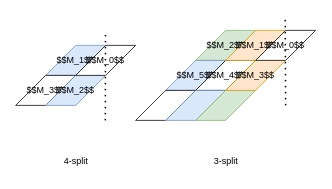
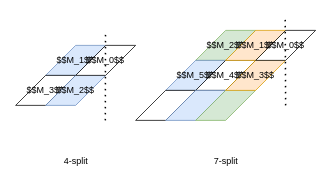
node "3-split": label "3-split" -> "7-split"
